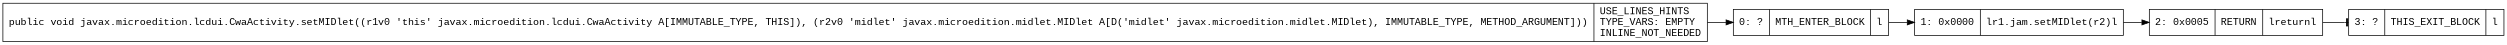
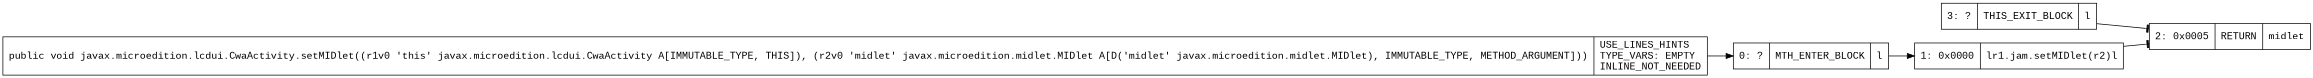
edge "1: 0x0000" -> "2: 0x0005": arrowhead normal -> tee
node "2: 0x0005": text "lreturnl" -> "midlet"
edge "2: 0x0005" -> "3: ?": reversed
